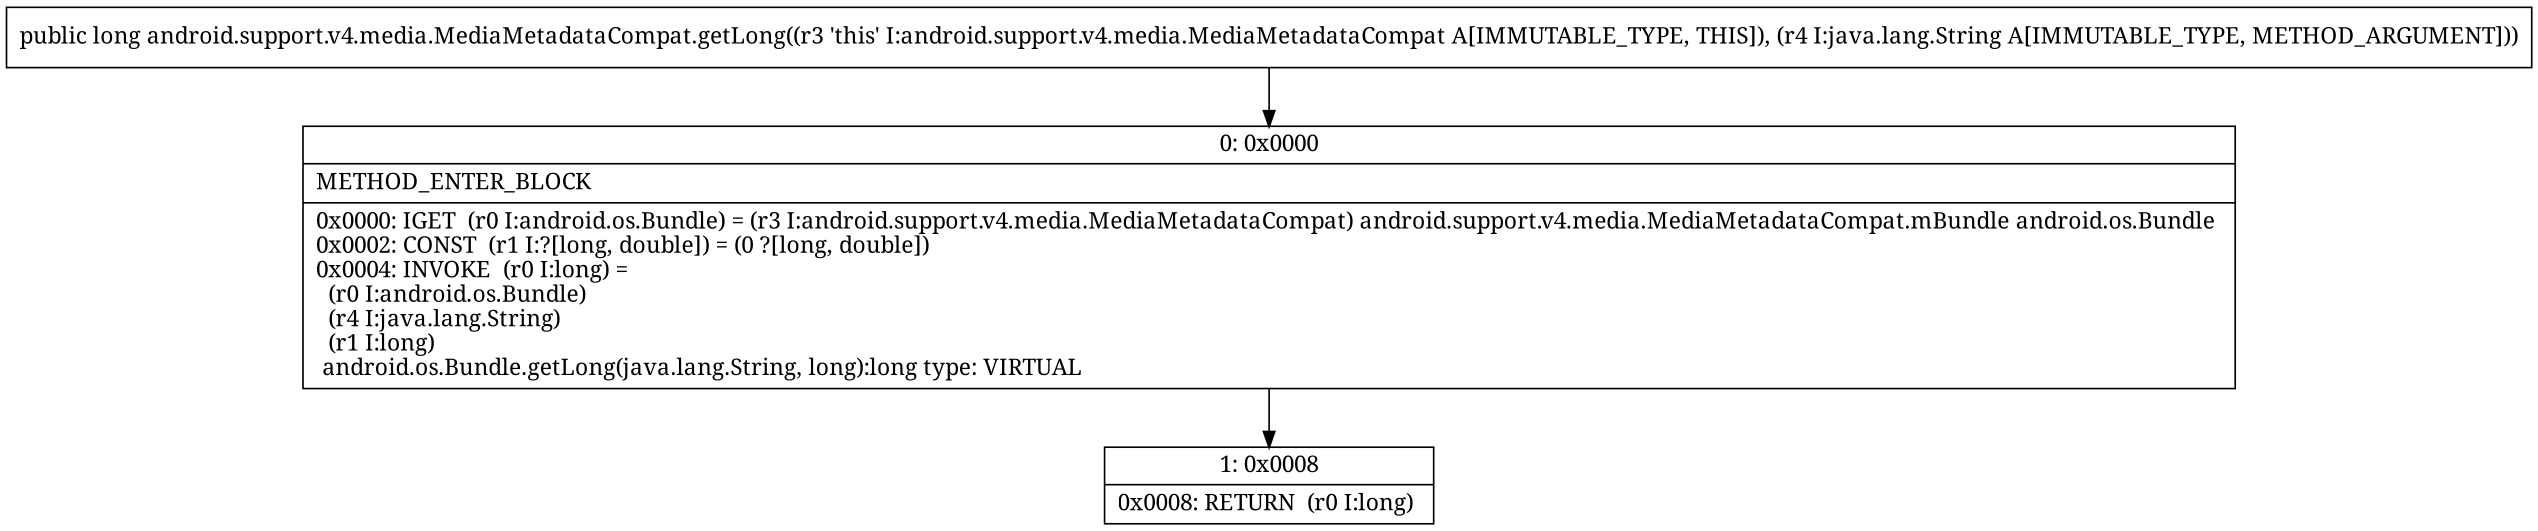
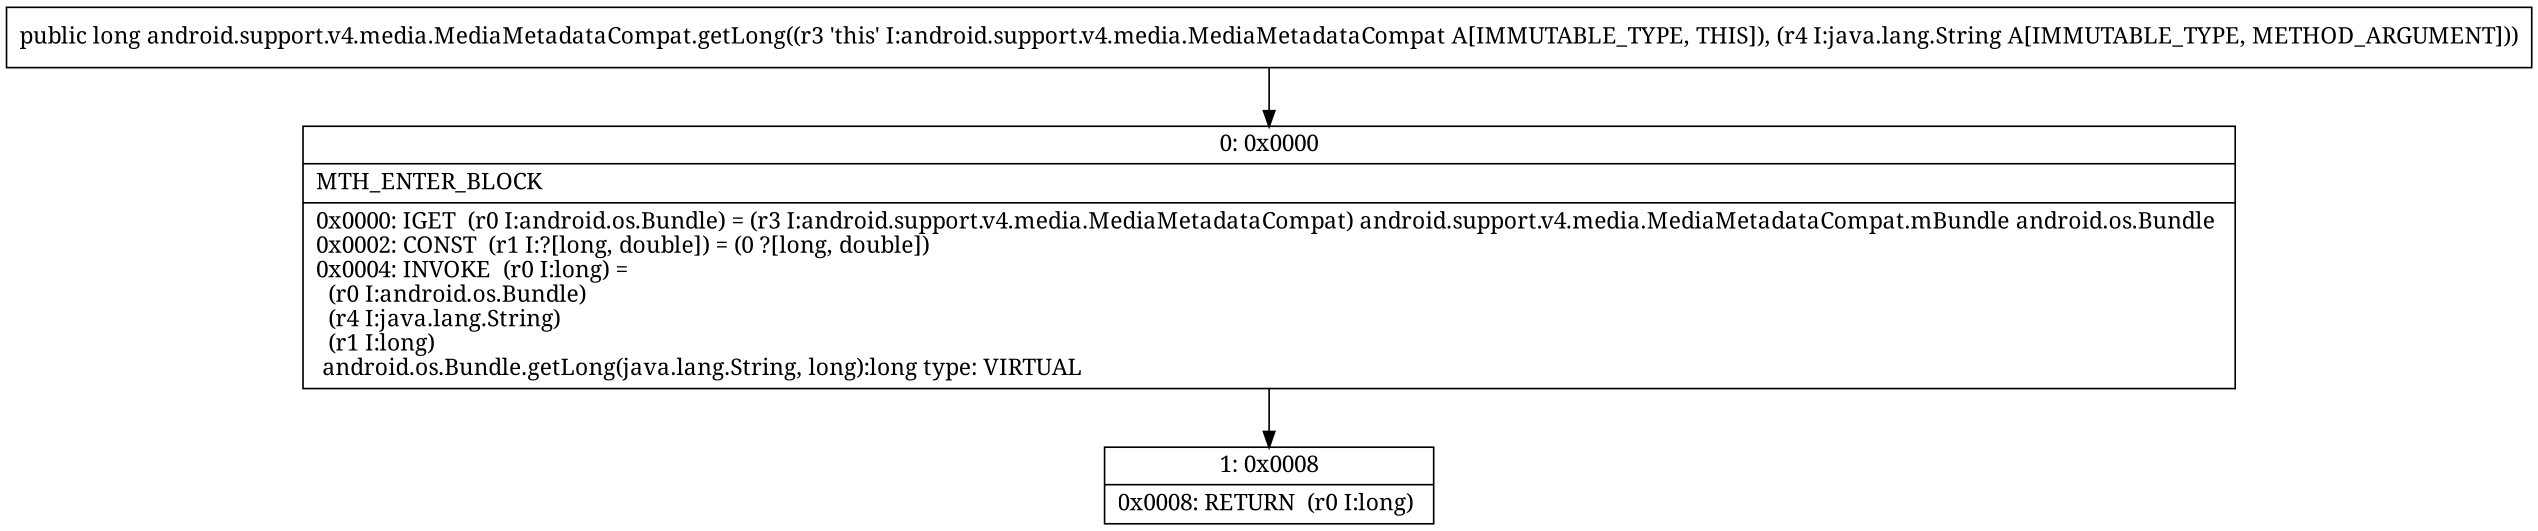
node "0: 0x0000": text "METHOD_ENTER_BLOCK" -> "MTH_ENTER_BLOCK"
